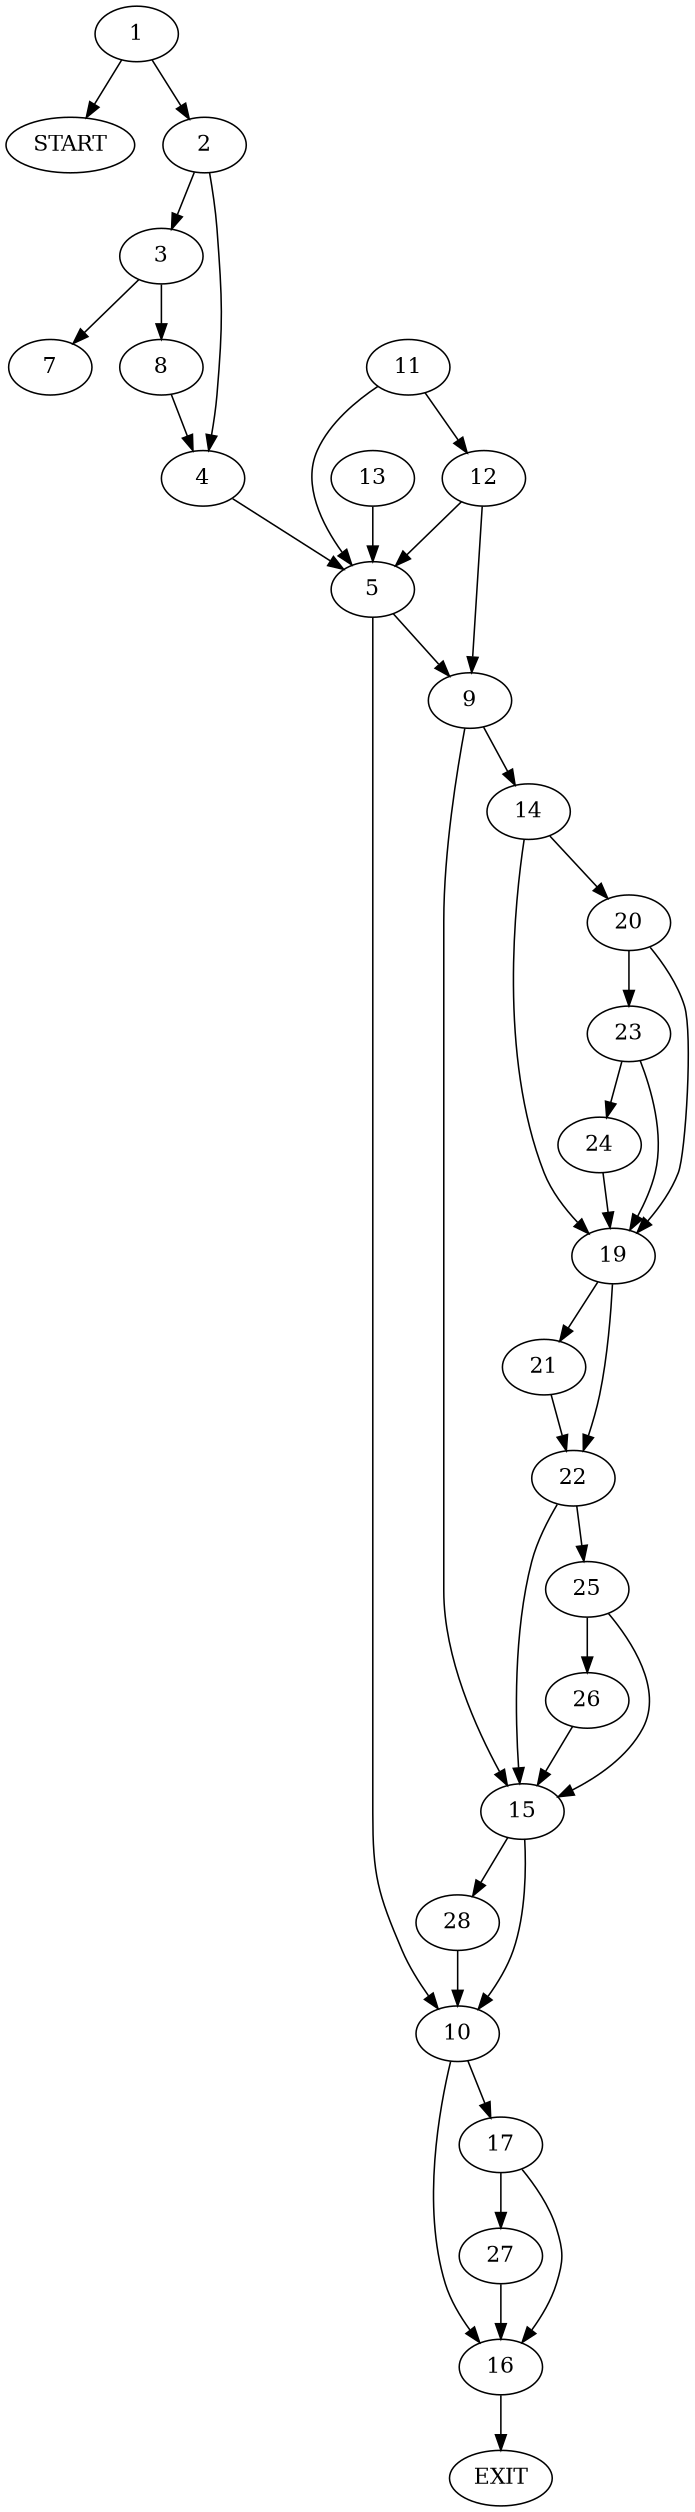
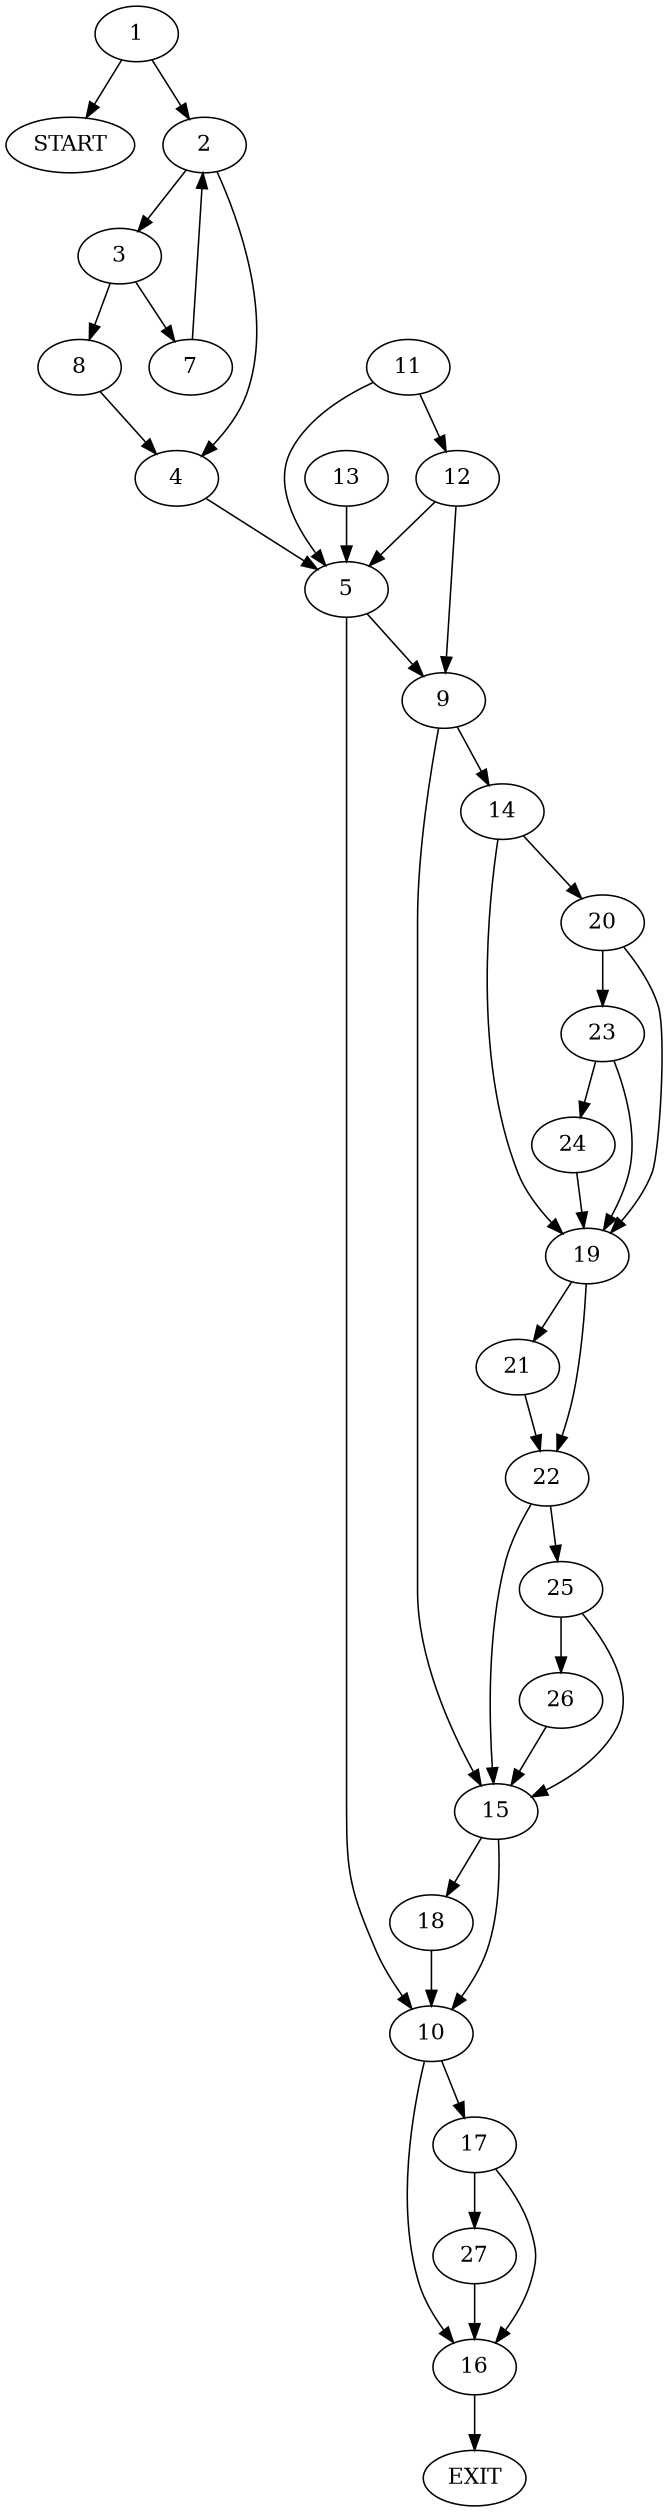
edge "7" -> "2": added
node "28": label "28" -> "18"
